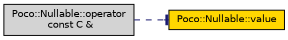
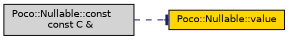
node "Poco::Nullable::operator const C &": label "Poco::Nullable::operator const C &" -> "Poco::Nullable::const const C &"
